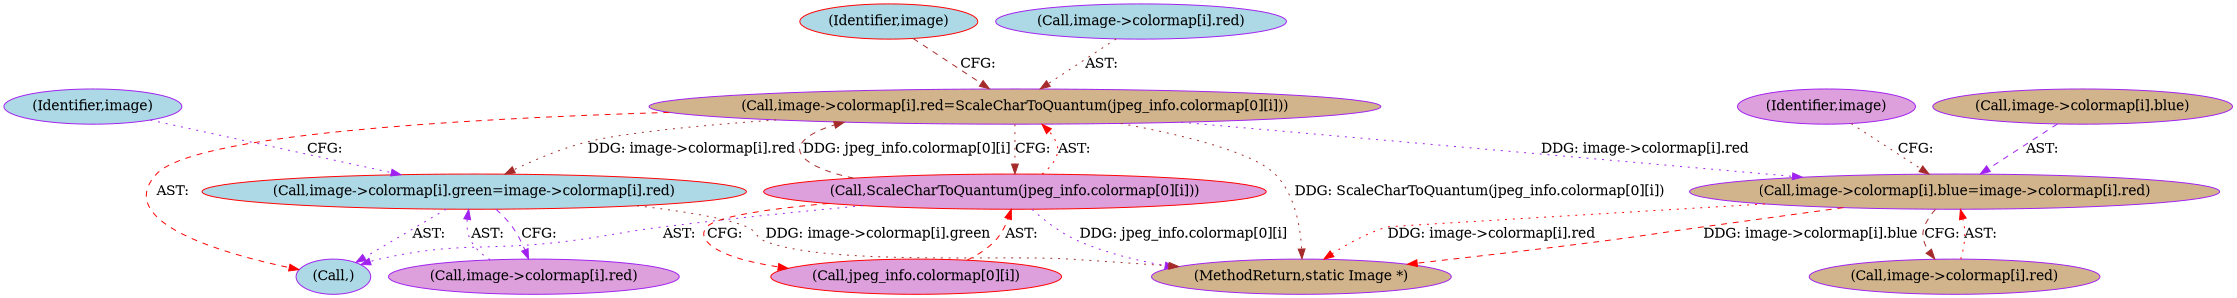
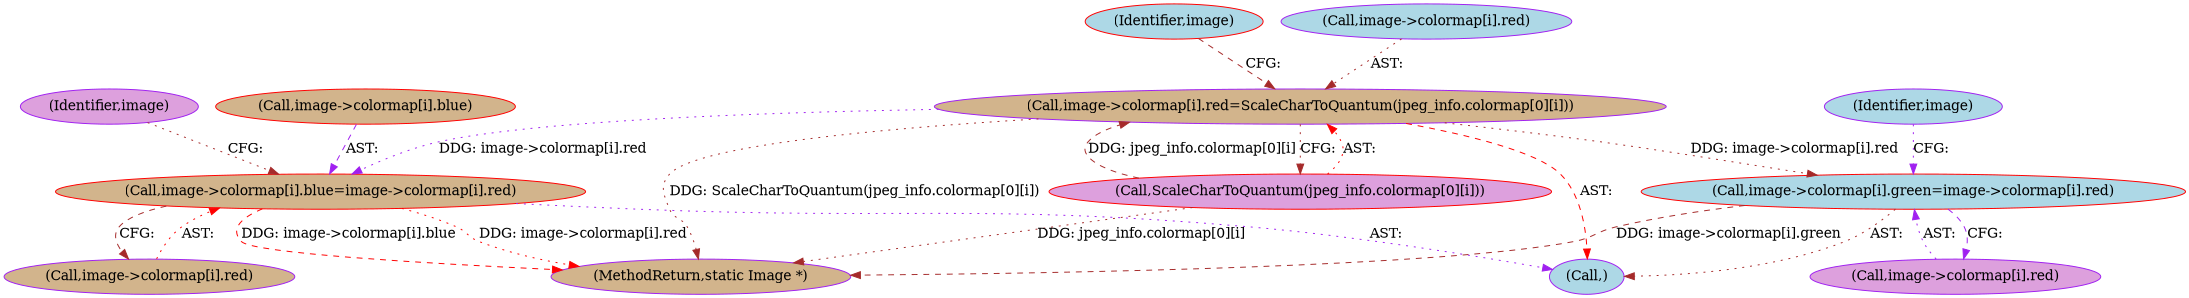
node "(Call,image->colormap[i].blue)": color purple -> red
node "(Call,image->colormap[i].blue=image->colormap[i].red)": color purple -> red
edge "(Call,image->colormap[i].green=image->colormap[i].red)" -> "(Call,)": color purple -> brown
edge "(Call,ScaleCharToQuantum(jpeg_info.colormap[0][i]))" -> "(Call,)": now "(Call,image->colormap[i].blue=image->colormap[i].red)" -> "(Call,)"
edge "(Call,ScaleCharToQuantum(jpeg_info.colormap[0][i]))" -> "(MethodReturn,static Image *)": color purple -> brown
edge "(Call,image->colormap[i].green=image->colormap[i].red)" -> "(MethodReturn,static Image *)": style dotted -> dashed
node "(Call,jpeg_info.colormap[0][i])": removed
